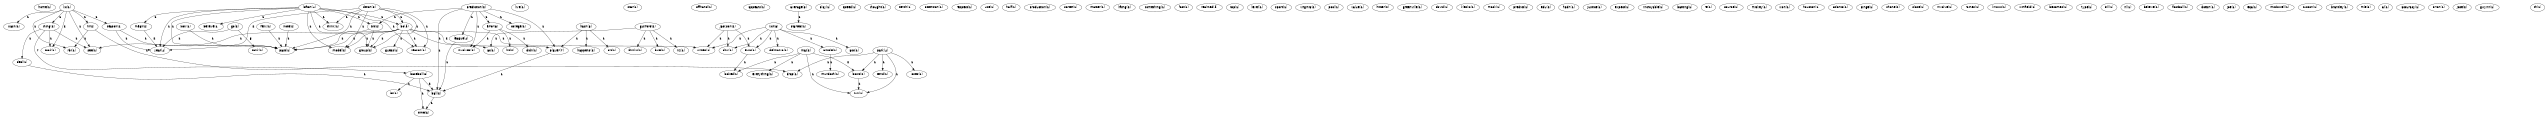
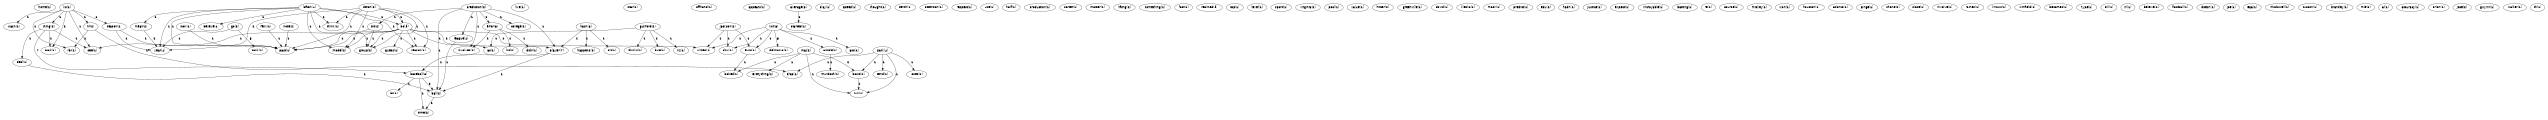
node "walker(1)": added
edge "lofton(4)" -> "bit(2)": removed, label "1"
edge "kcr(3)" -> "delmarva(1)": label "1" -> "5"
edge "player(7)" -> "baseball(3)": added, label "1"
